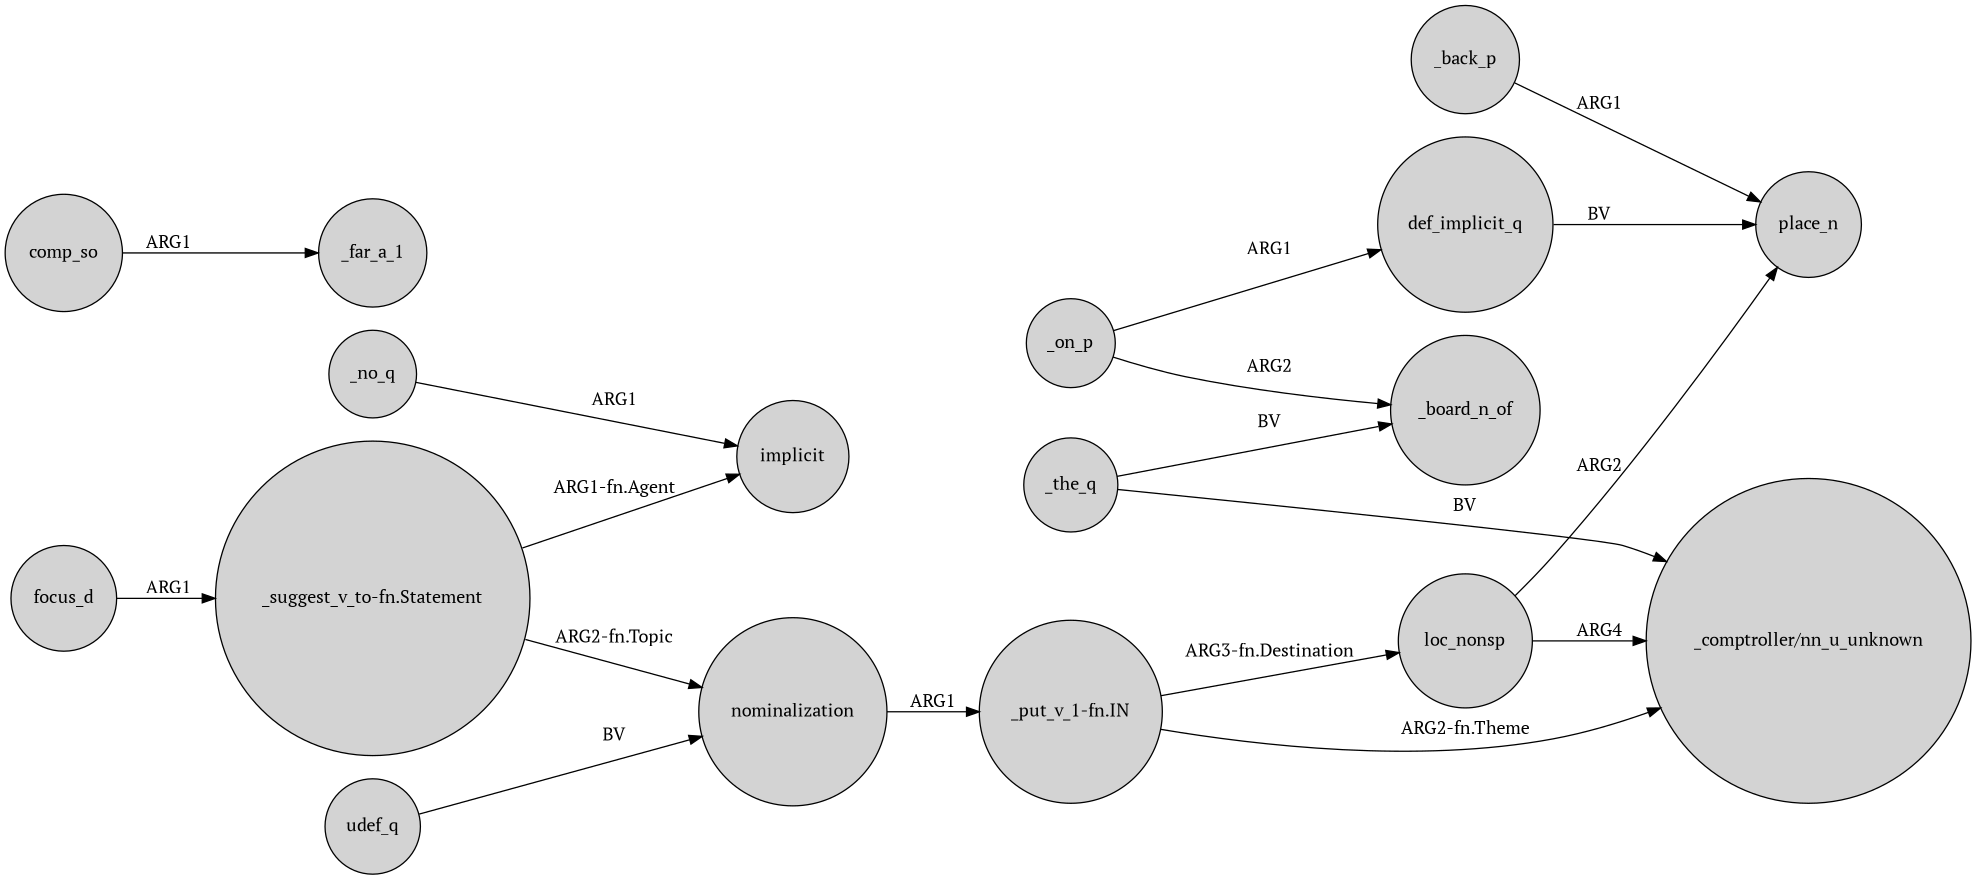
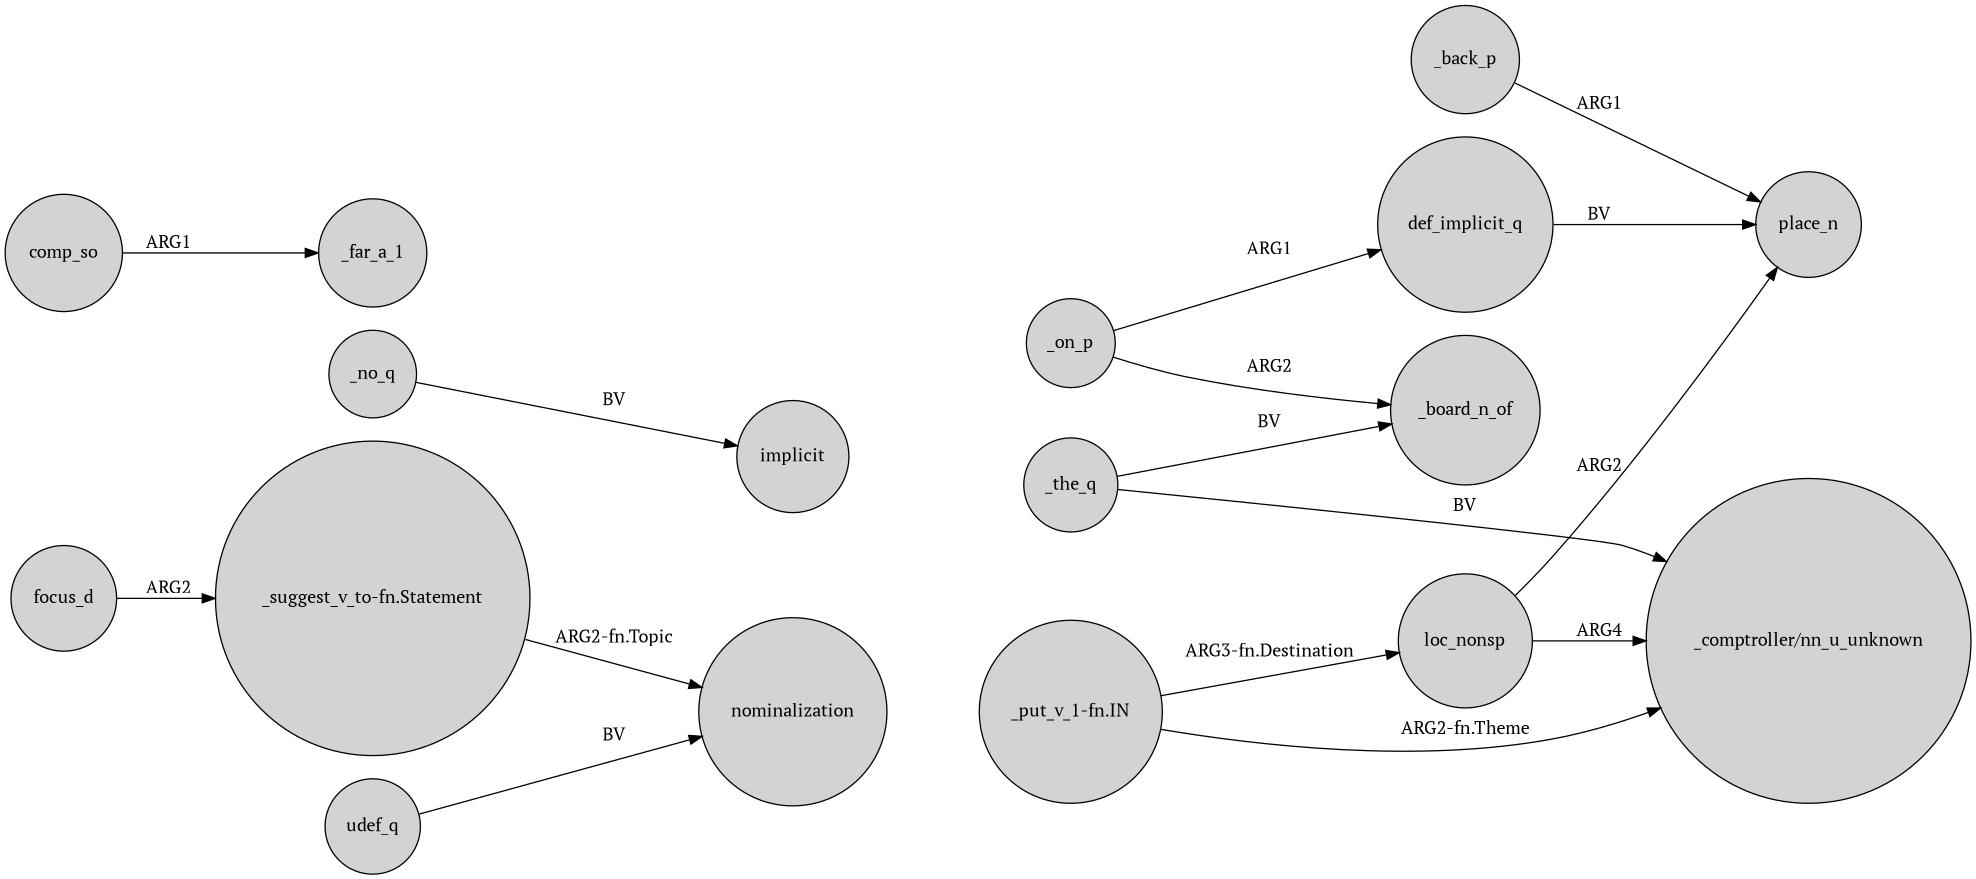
edge "_no_q" -> "implicit": label "ARG1" -> "BV"
edge "_suggest_v_to-fn.Statement" -> "implicit": removed, label "ARG1-fn.Agent"
edge "focus_d" -> "_suggest_v_to-fn.Statement": label "ARG1" -> "ARG2"
edge "nominalization" -> "_put_v_1-fn.IN": removed, label "ARG1"
